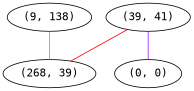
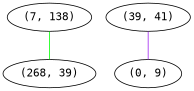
node "(9, 138)": label "(9, 138)" -> "(7, 138)"
edge "(39, 41)" -- "(268, 39)": removed
node "(0, 0)": label "(0, 0)" -> "(0, 9)"
